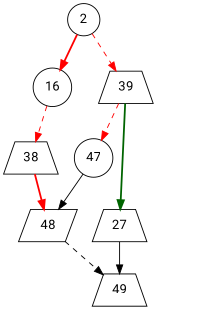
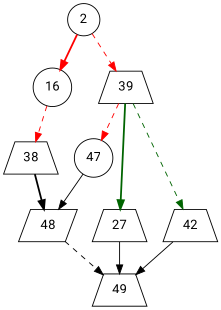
edge "38" -> "48": color red -> black
node "42": added
